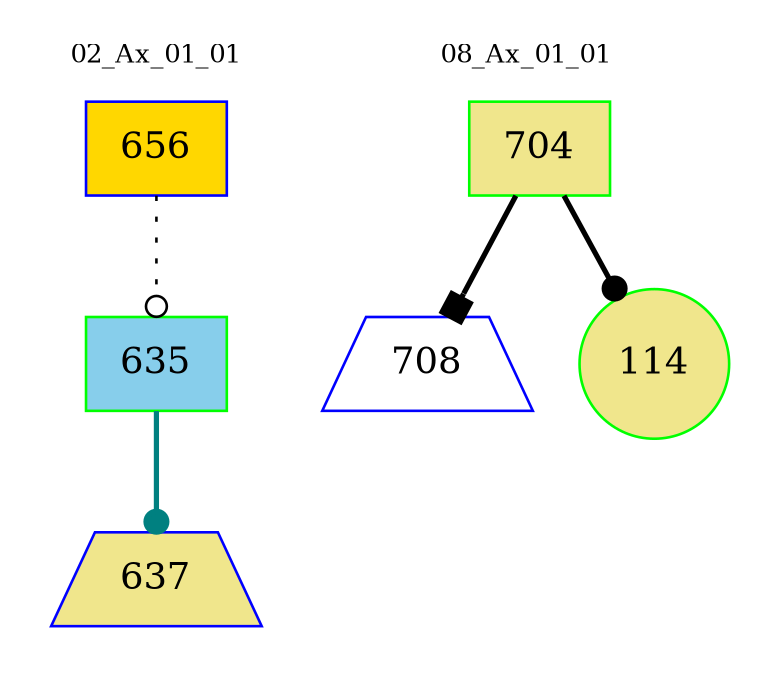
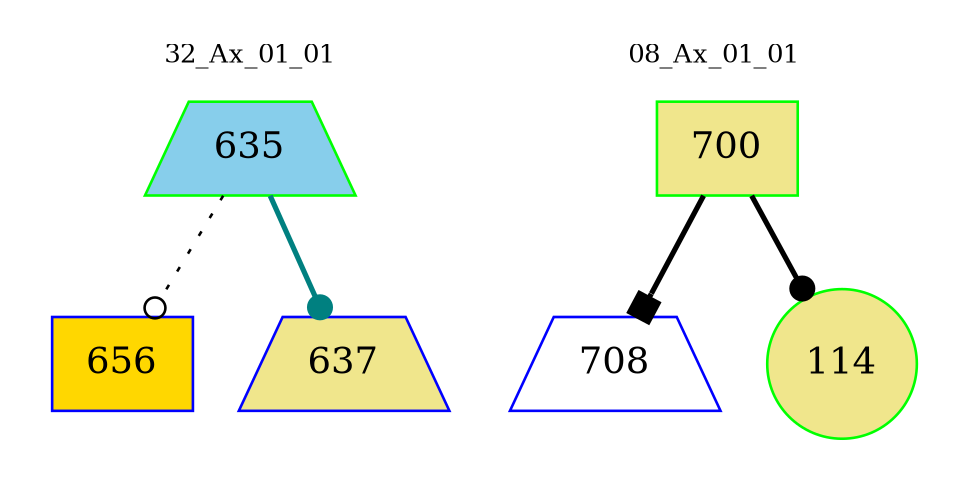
cluster "02_Ax_01_01": label "02_Ax_01_01" -> "32_Ax_01_01"
node "704": label "704" -> "700"
edge "656" -> "635": reversed
node "635": shape box -> trapezium
